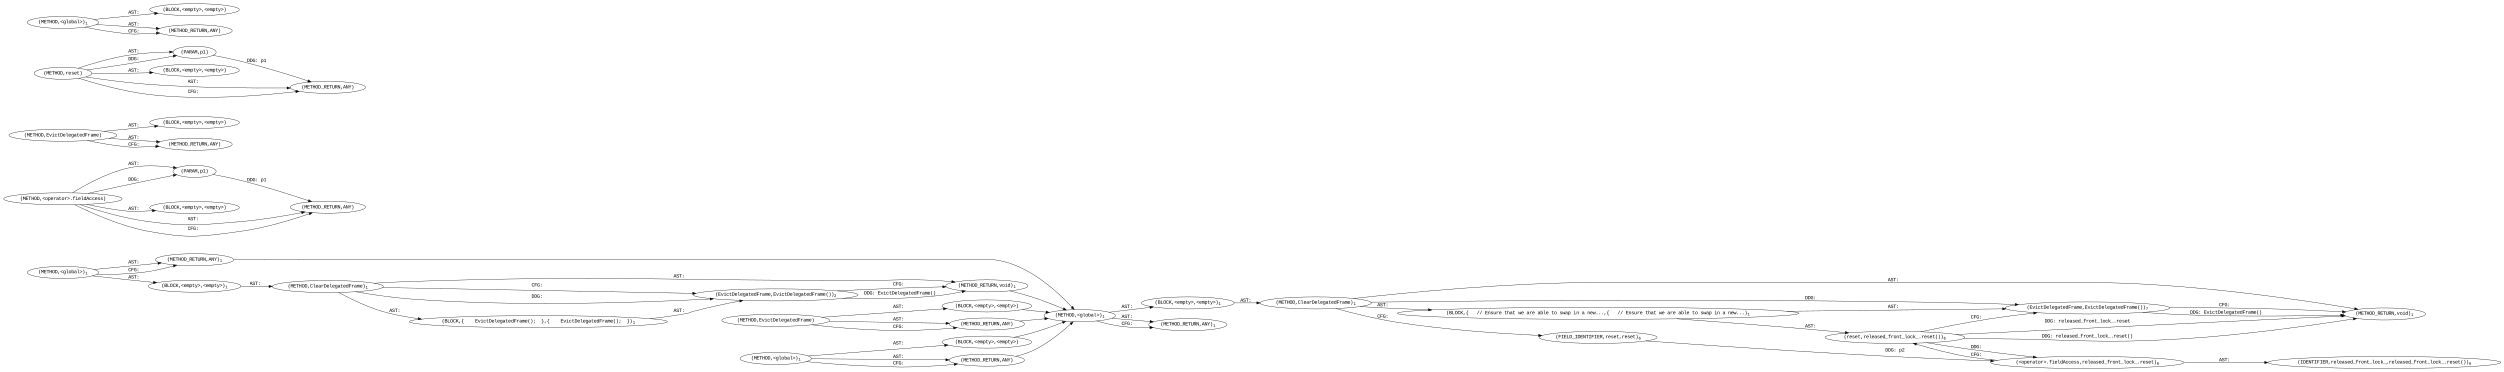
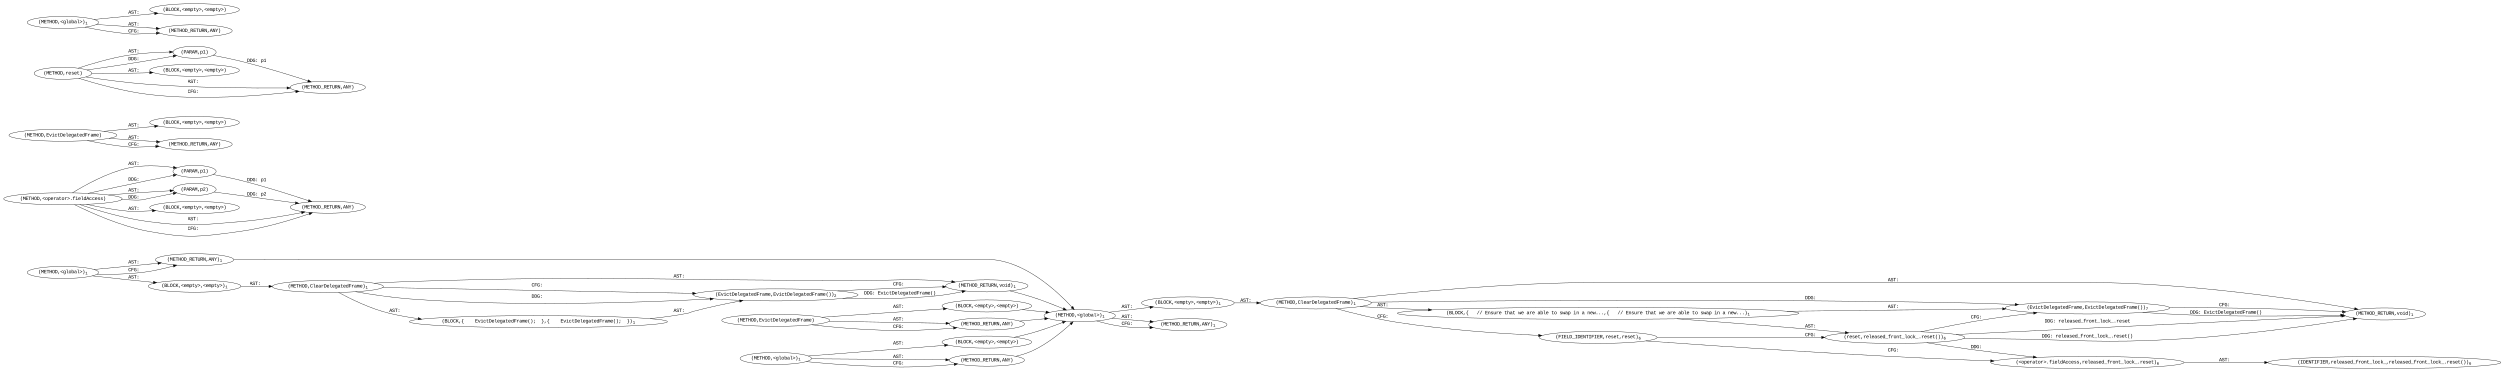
node "(PARAM,p2)": added
edge "(FIELD_IDENTIFIER,reset,reset)" -> "(<operator>.fieldAccess,released_front_lock_.reset)": label "DDG: p2" -> "CFG: "
edge "(<operator>.fieldAccess,released_front_lock_.reset)" -> "(reset,released_front_lock_.reset())": now "(FIELD_IDENTIFIER,reset,reset)" -> "(reset,released_front_lock_.reset())"
